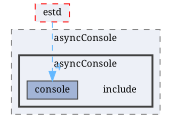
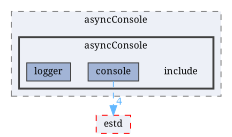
edge "estd" -> "console": reversed
node "logger": added
